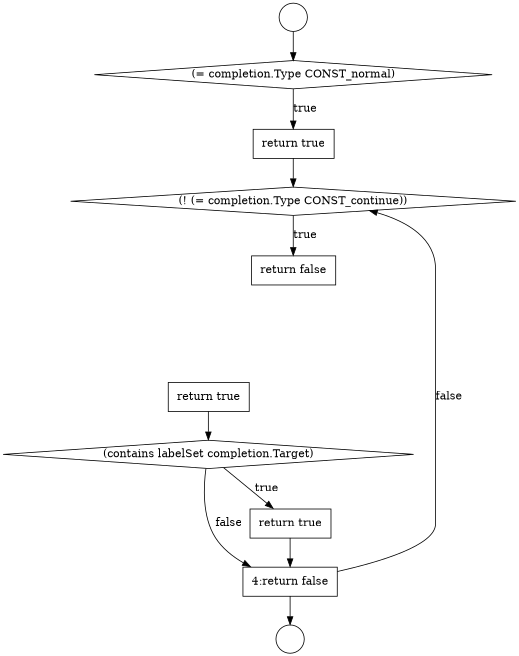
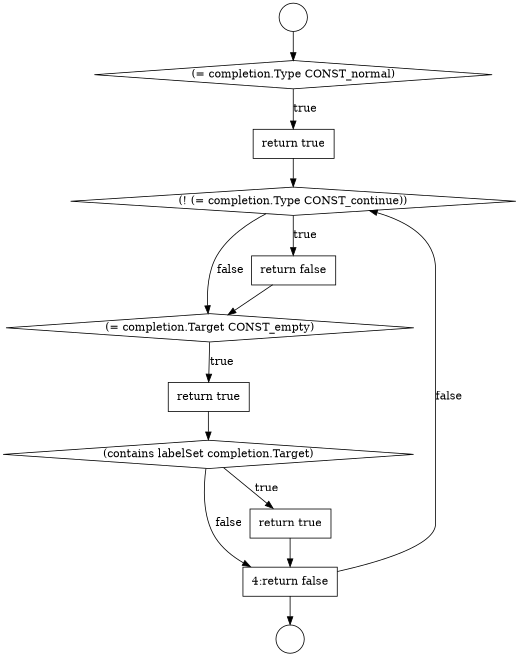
node "(= completion.Target CONST_empty)": added
